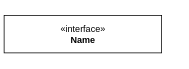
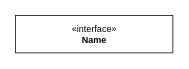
node "«interface» Name": moved (83, 34) -> (94, 34)
